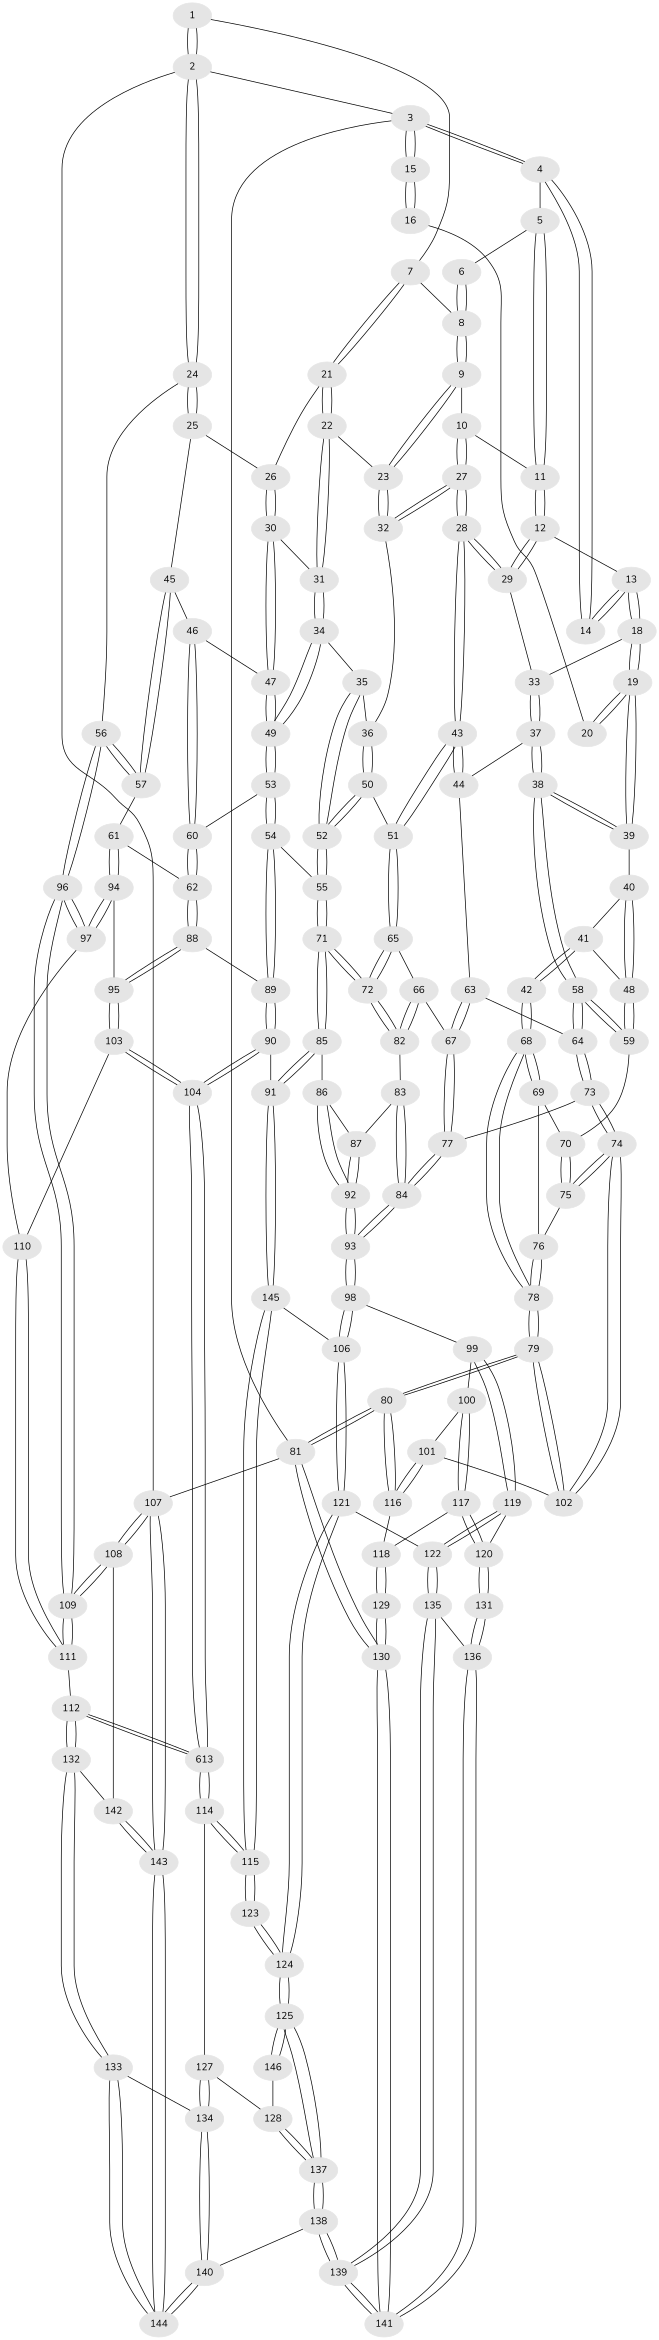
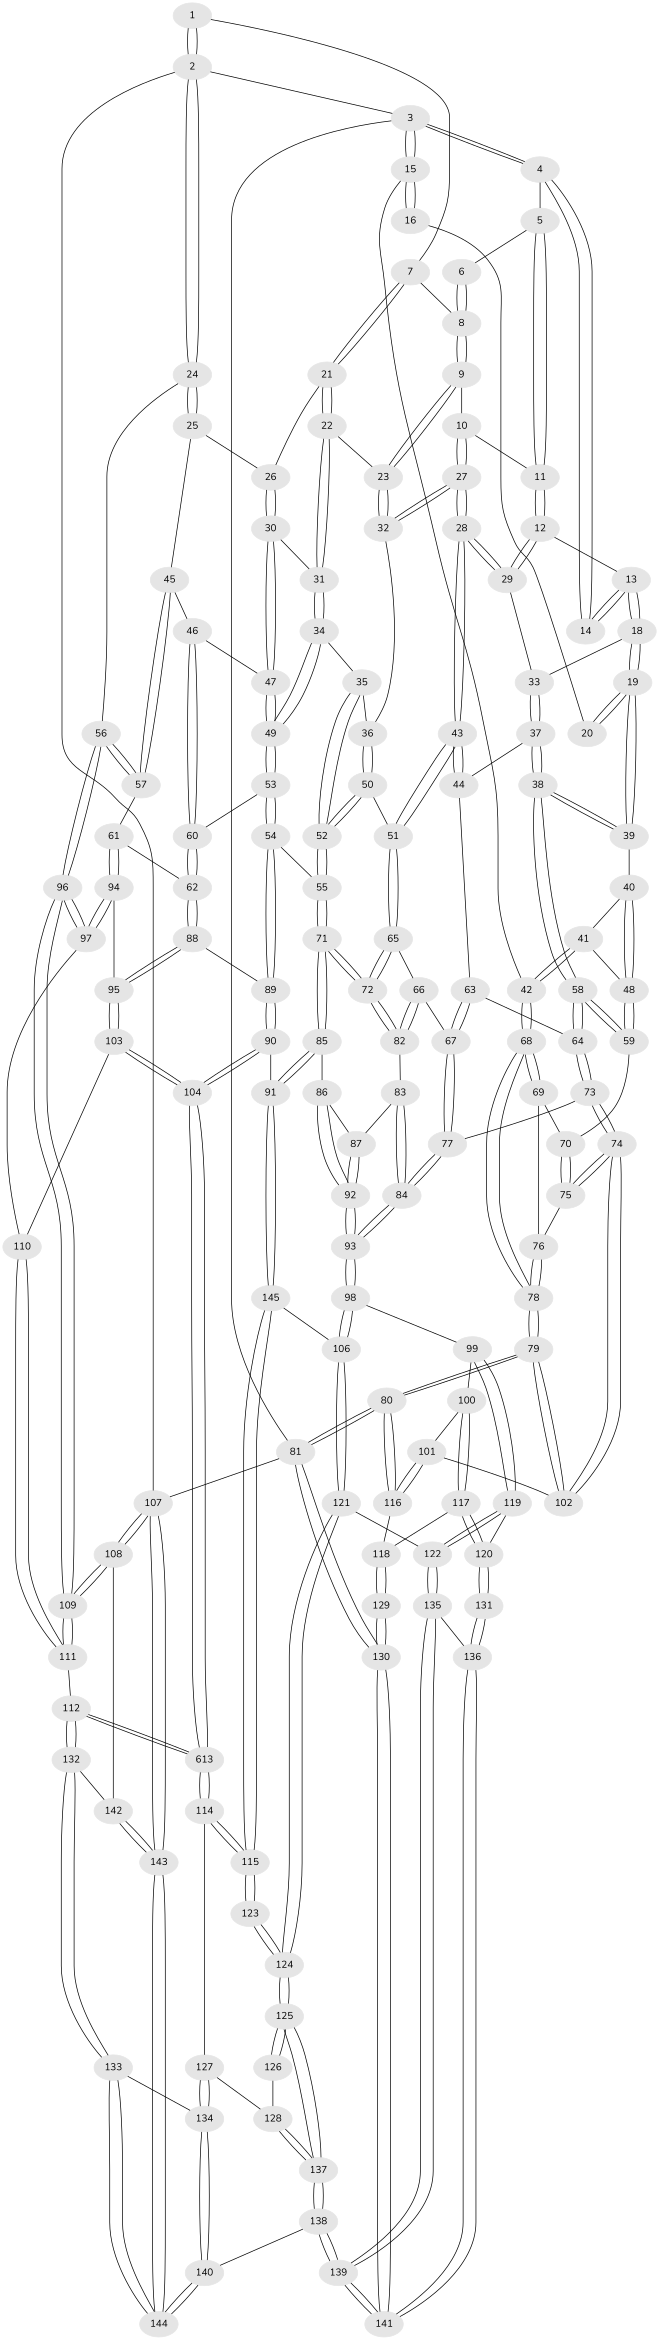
edge "15" -- "42": added
node "146": label "146" -> "126"
